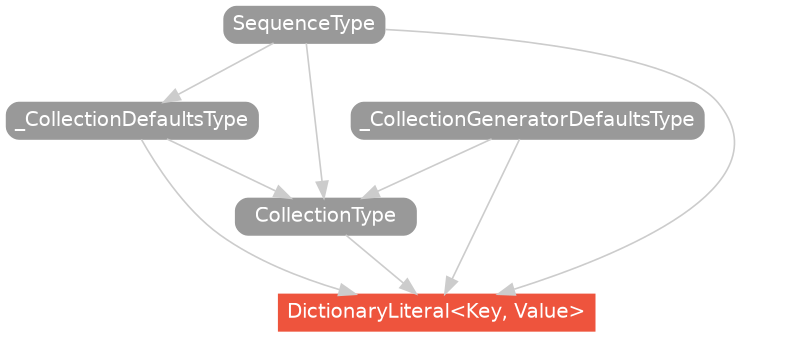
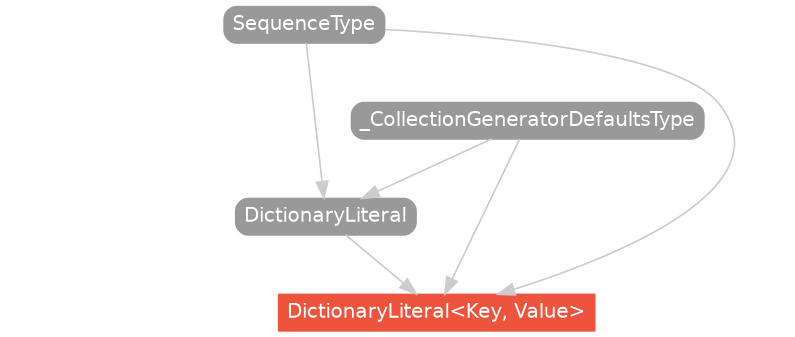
node "_CollectionDefaultsType": removed
node "CollectionType": label "CollectionType" -> "DictionaryLiteral"
